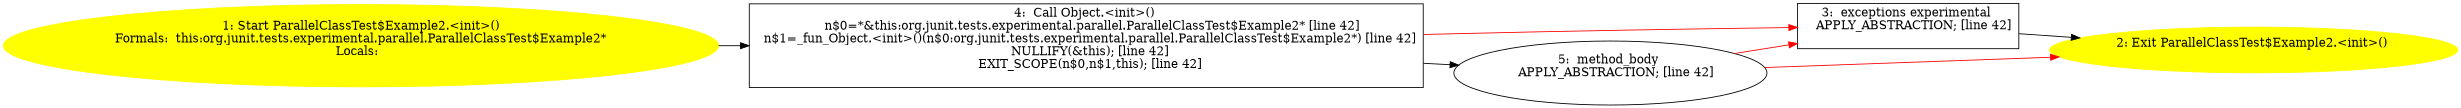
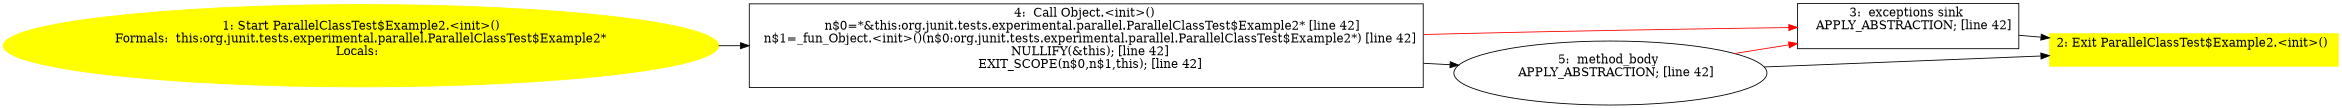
node "3:  exceptions experimental APPLY_ABSTRACTION; [line 42]": label "3:  exceptions experimental APPLY_ABSTRACTION; [line 42]" -> "3:  exceptions sink APPLY_ABSTRACTION; [line 42]"
node "2: Exit ParallelClassTest$Example2.<init>()": shape ellipse -> box
edge "5:  method_body APPLY_ABSTRACTION; [line 42]" -> "2: Exit ParallelClassTest$Example2.<init>()": color red -> black
